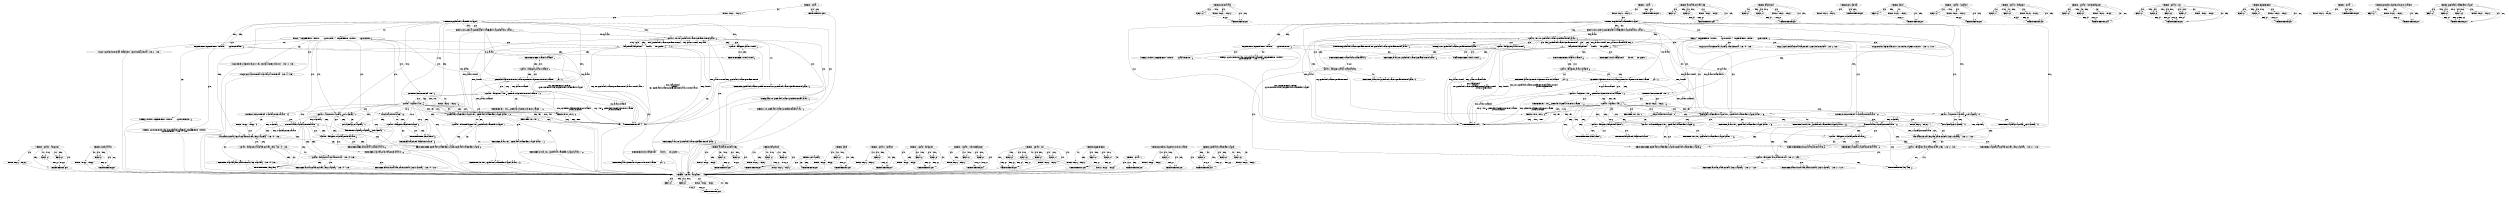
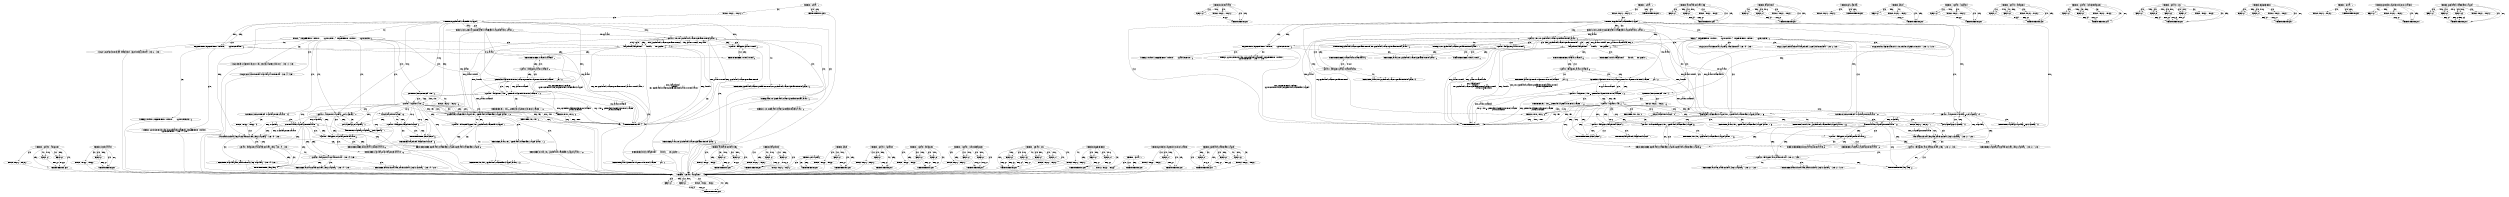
edge "(<operator>.fieldAccess,params.surface_handle)" -> "<(<operator>.fieldAccess,base::PlatformThread)<SUB>21</SUB>>": now "(<operator>.fieldAccess,params.surface_handle)" -> "(FIELD_IDENTIFIER,surface_handle,surface_handle)"
